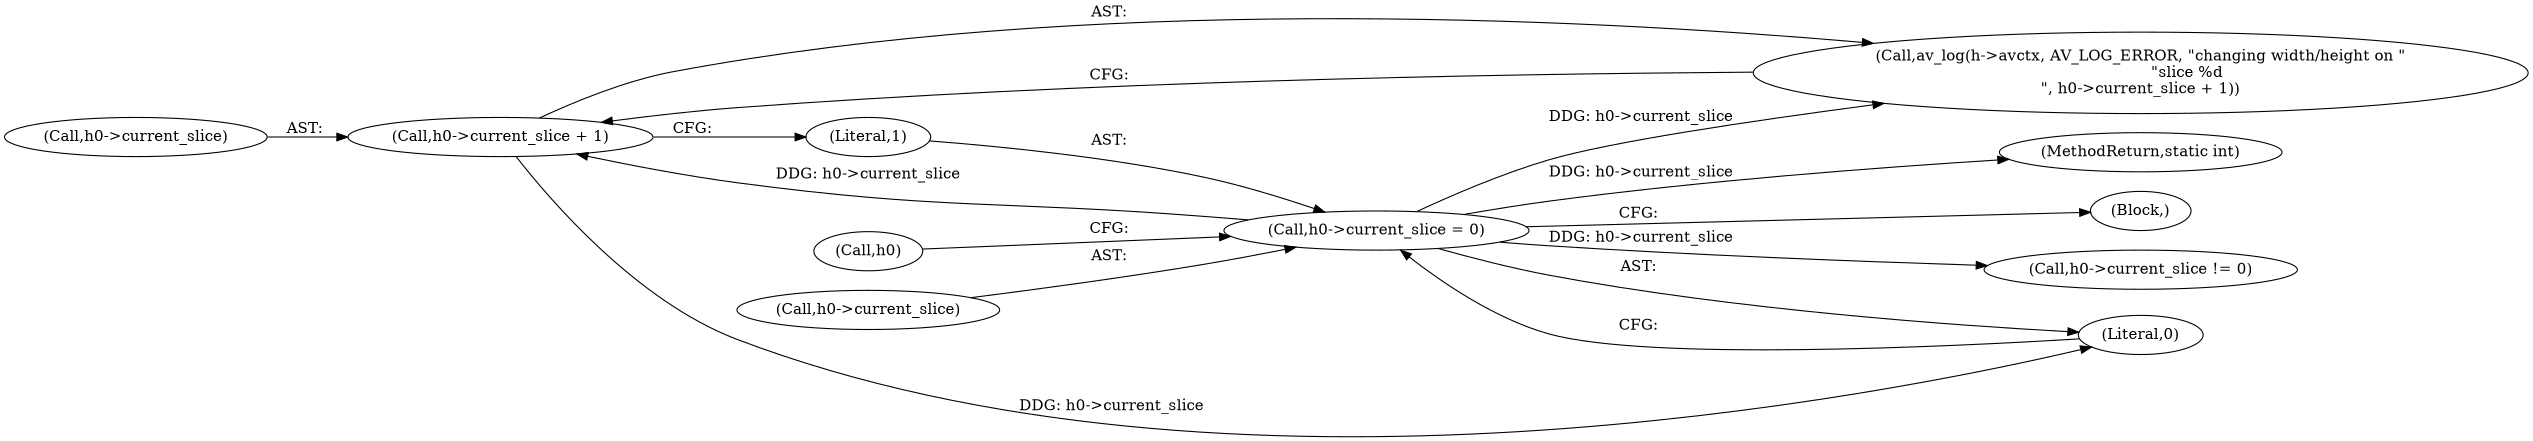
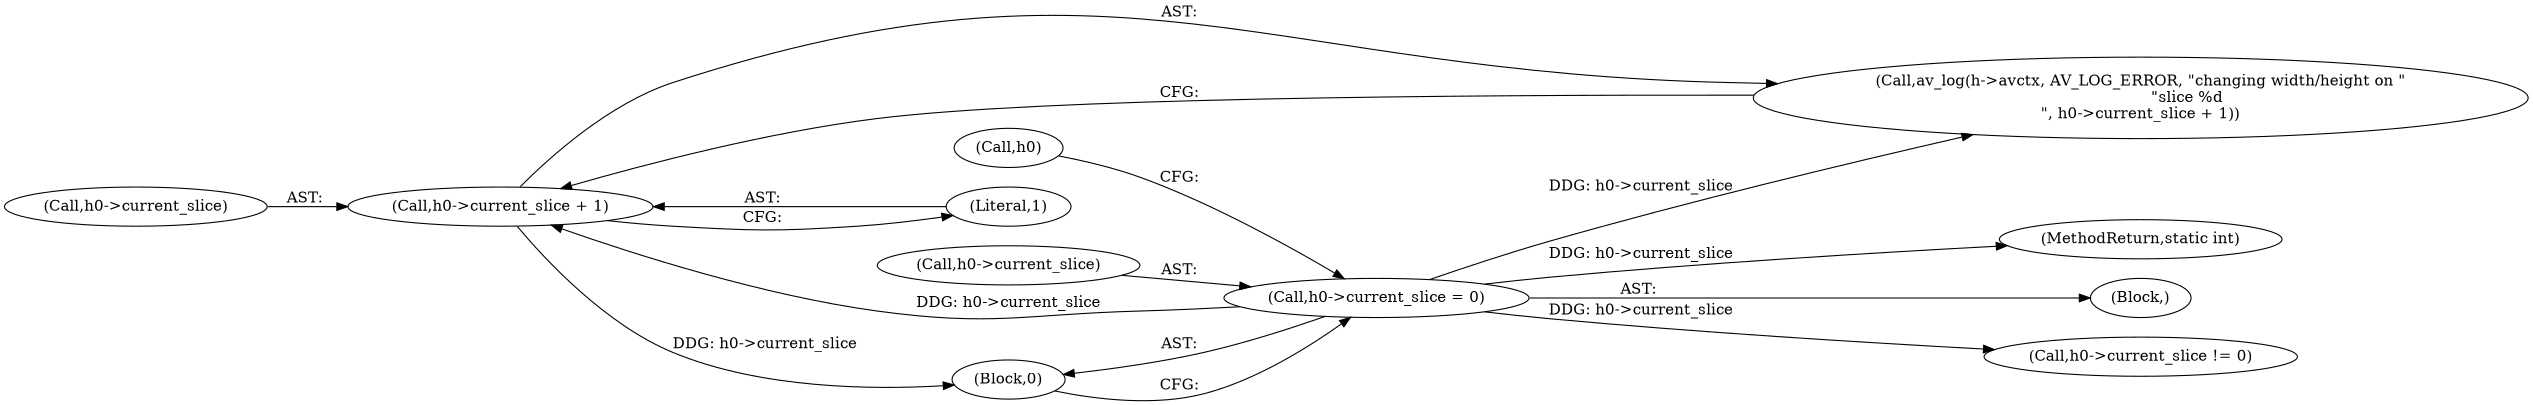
edge "(Literal,1)" -> "(Call,h0->current_slice = 0)": now "(Literal,1)" -> "(Call,h0->current_slice + 1)"
edge "(Call,h0->current_slice = 0)" -> "(Block,)": label "CFG: " -> "AST: "
node "(Literal,0)": label "(Literal,0)" -> "(Block,0)"
